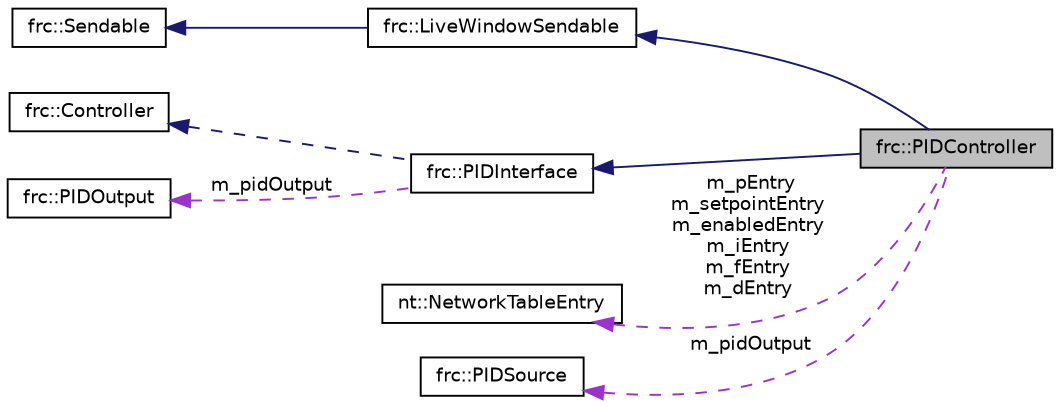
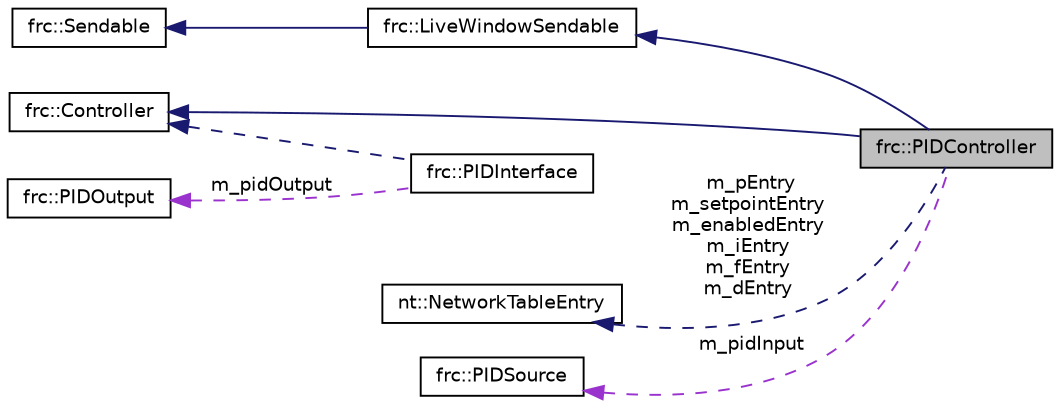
edge "frc::PIDController" -> "frc::PIDInterface": now "frc::PIDController" -> "frc::Controller"
edge "frc::PIDController" -> "nt::NetworkTableEntry": color darkorchid3 -> midnightblue
edge "frc::PIDController" -> "frc::PIDSource": label " m_pidOutput" -> " m_pidInput"
